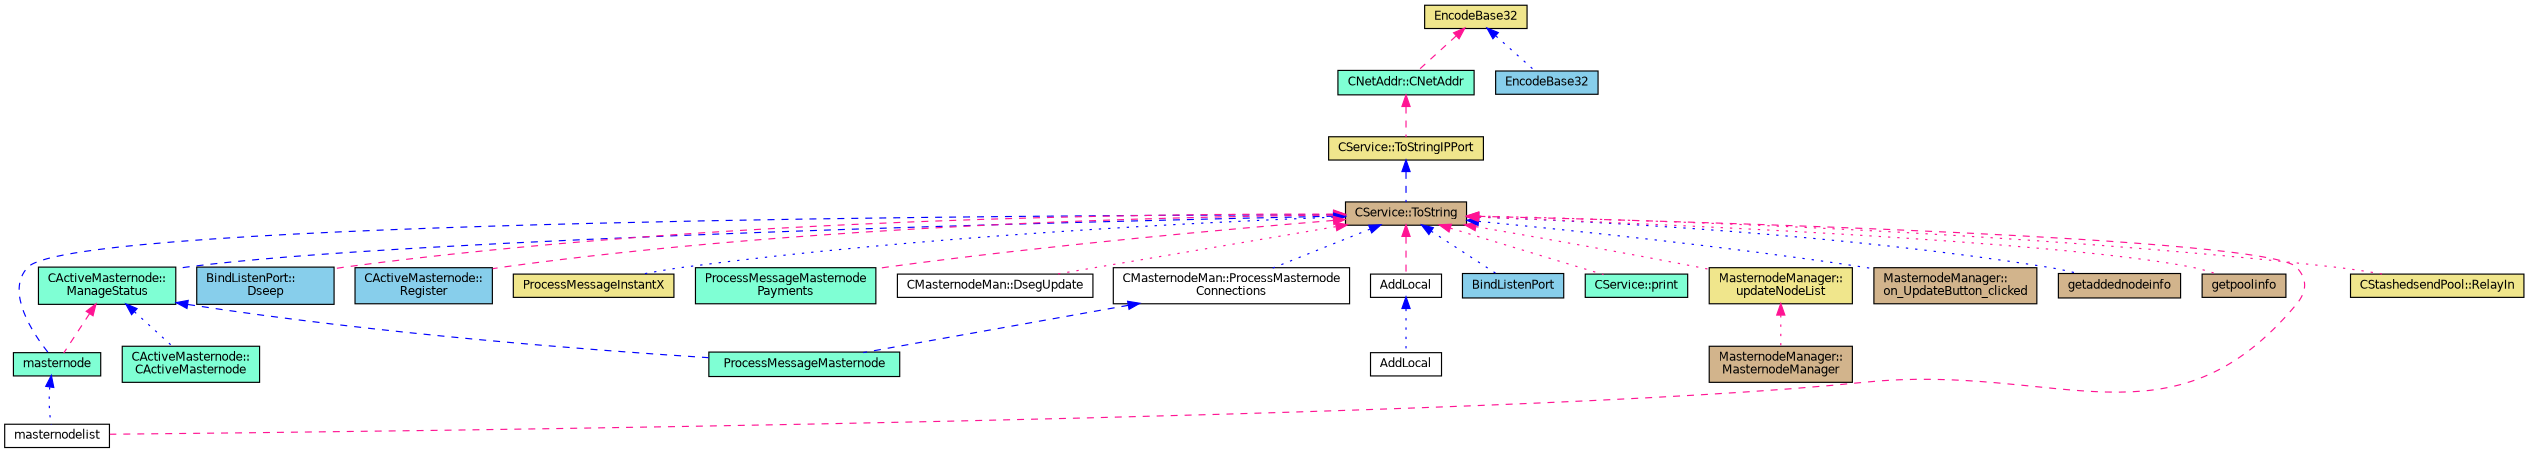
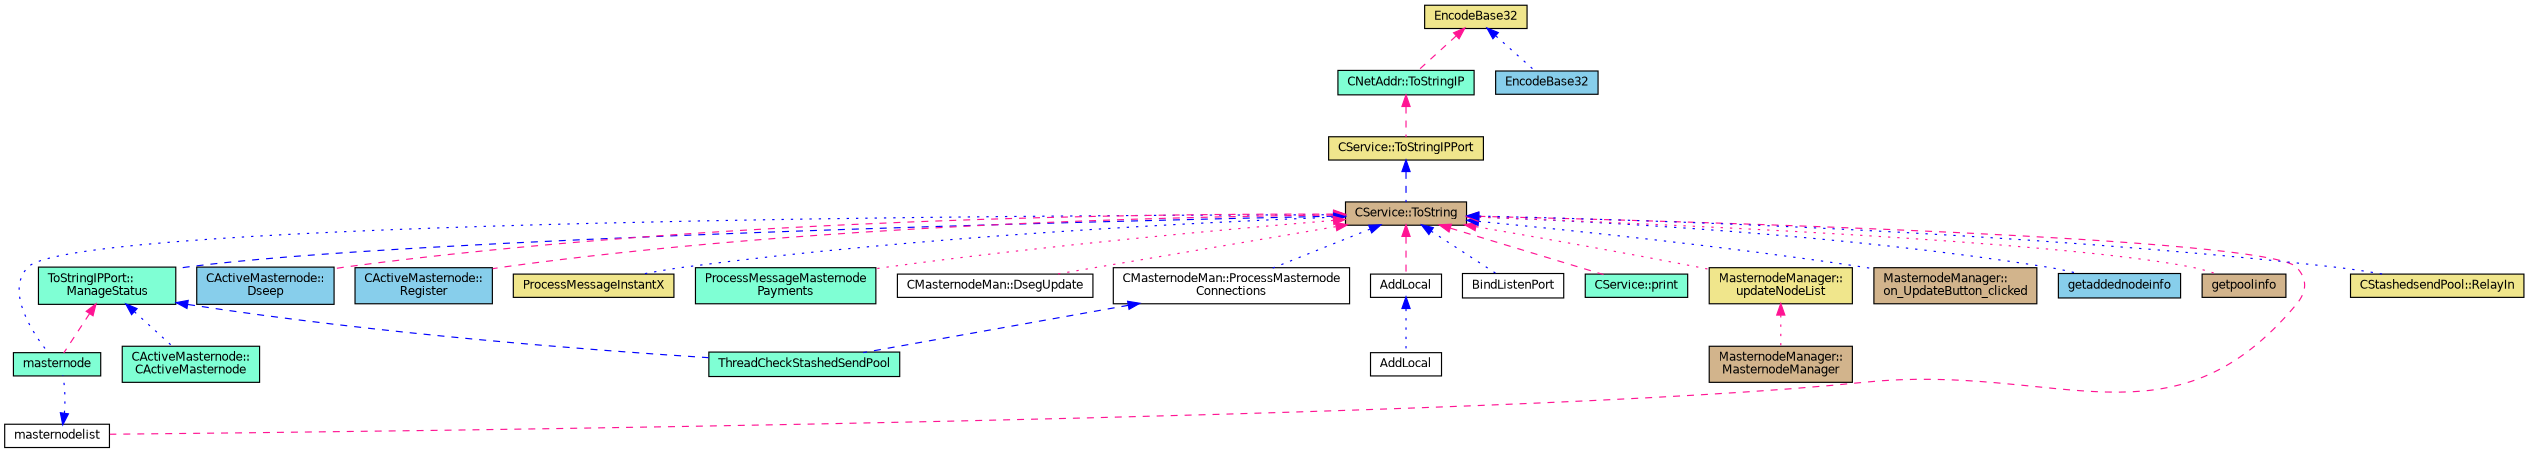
node "CNetAddr::CNetAddr": label "CNetAddr::CNetAddr" -> "CNetAddr::ToStringIP"
edge "masternode" -> "CService::ToString": style dashed -> dotted
edge "CStashedsendPool::RelayIn" -> "CService::ToString": color deeppink -> blue
edge "ProcessMessageMasternode Payments" -> "CService::ToString": style dashed -> dotted
edge "CService::print" -> "CService::ToString": style dotted -> dashed
node "CActiveMasternode:: ManageStatus": label "CActiveMasternode:: ManageStatus" -> "ToStringIPPort:: ManageStatus"
node "BindListenPort:: Dseep": label "BindListenPort:: Dseep" -> "CActiveMasternode:: Dseep"
node "BindListenPort": fillcolor skyblue -> white
node "getaddednodeinfo": fillcolor tan -> skyblue
node "ProcessMessageMasternode": label "ProcessMessageMasternode" -> "ThreadCheckStashedSendPool"
edge "masternodelist" -> "masternode": reversed
